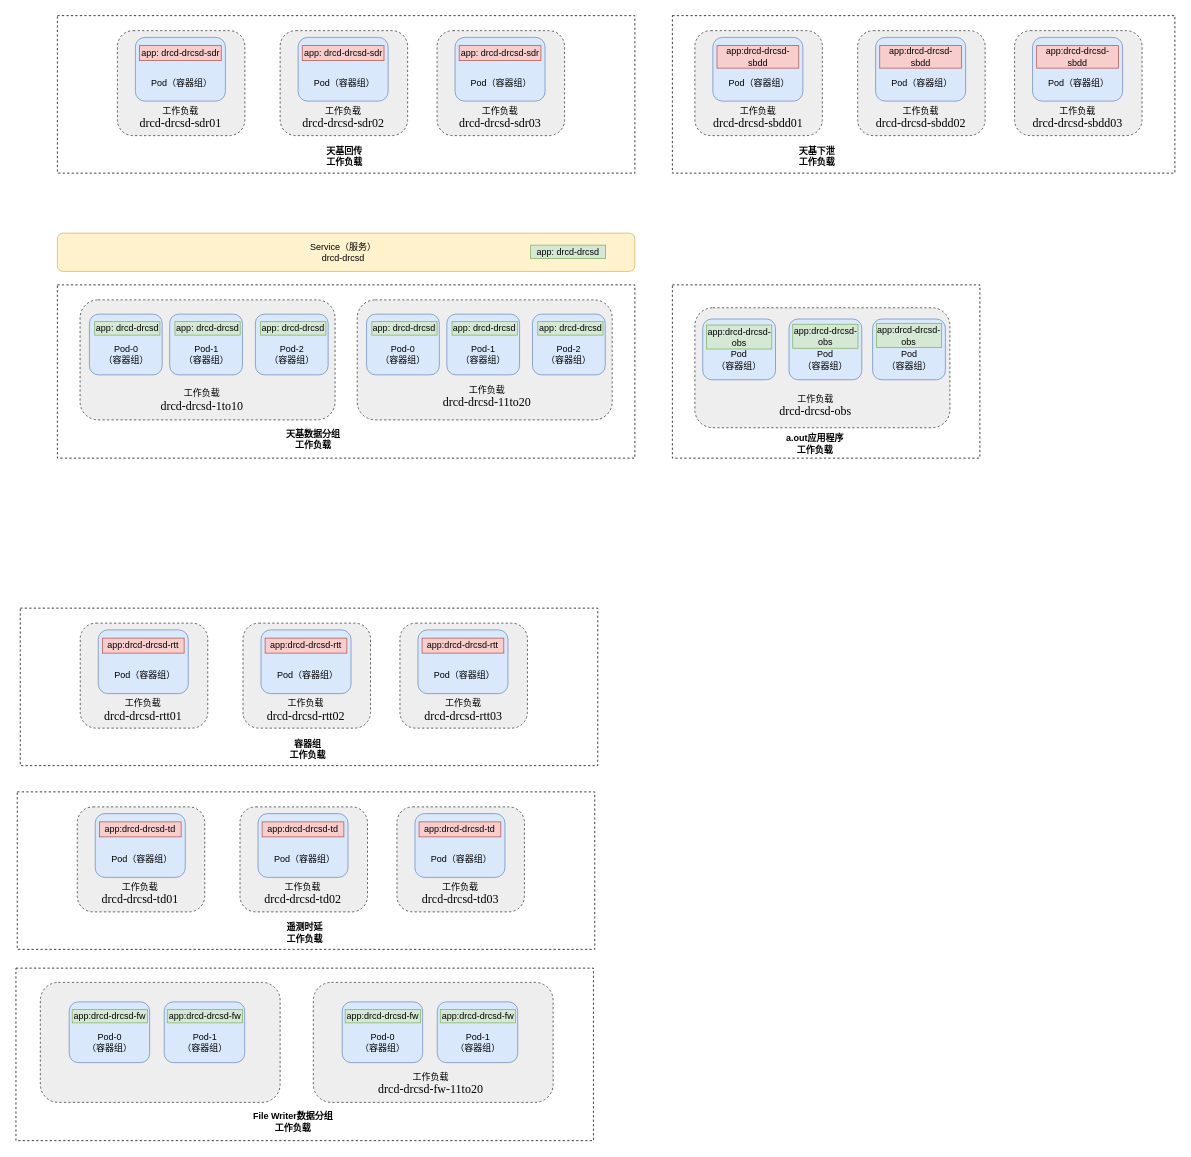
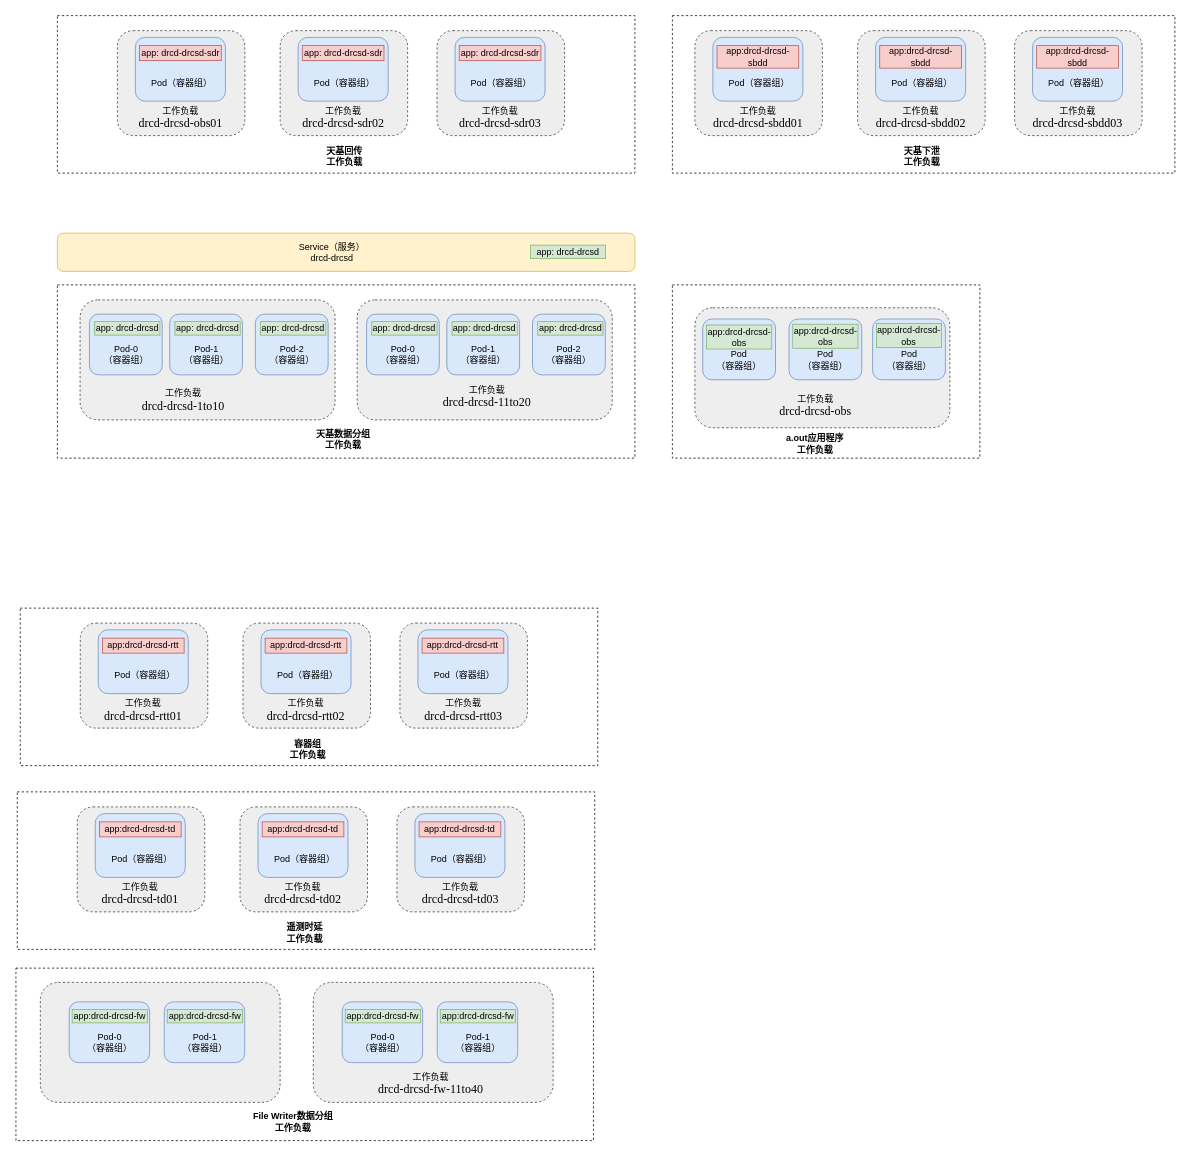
node "工作负载 drcd-drcsd-sdr01": label "工作负载 drcd-drcsd-sdr01" -> "工作负载 drcd-drcsd-obs01"
node "天基下泄工作负载": moved (817, 156) -> (922, 156)
node "Service（服务） drcd-drcsd": moved (343, 252) -> (332, 252)
node "工作负载 drcd-drcsd-1to10": moved (202, 400) -> (184, 400)
node "天基数据分组 工作负载": moved (313, 439) -> (343, 439)
node "工作负载 drcd-drcsd-fw-11to20": label "工作负载 drcd-drcsd-fw-11to20" -> "工作负载 drcd-drcsd-fw-11to40"
